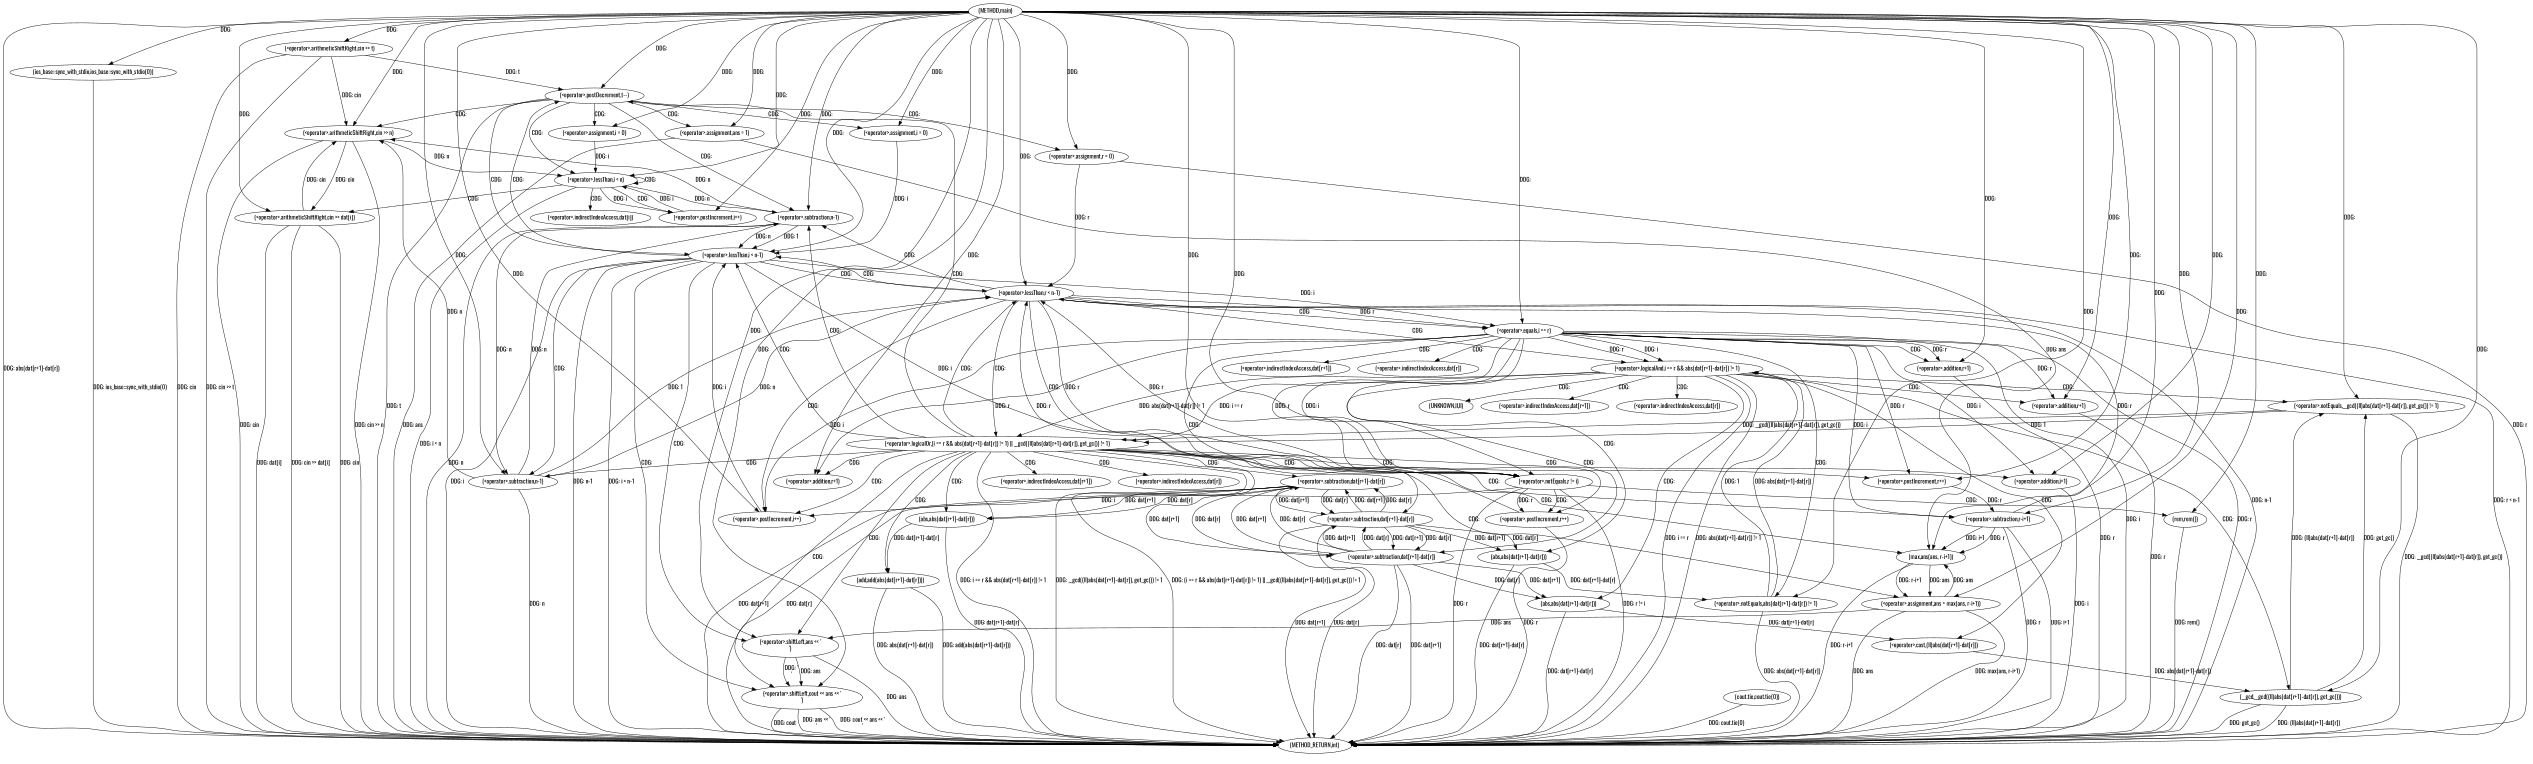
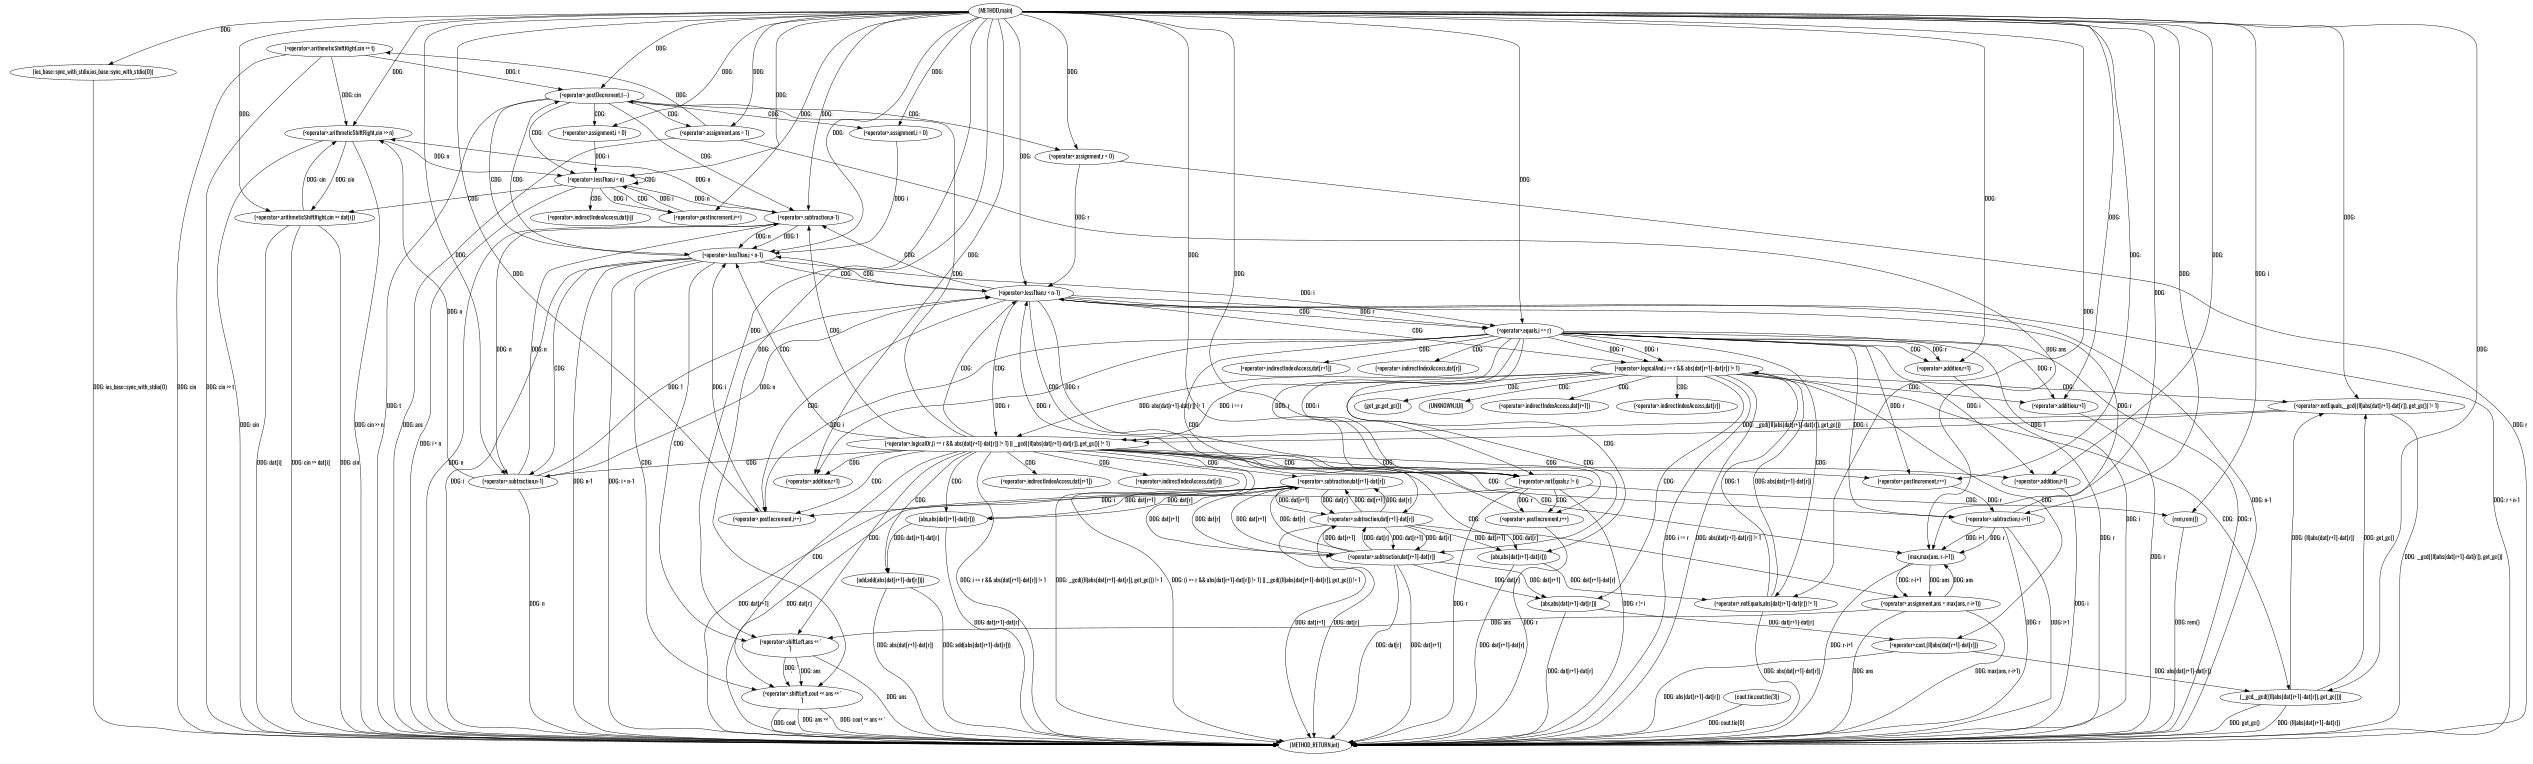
edge "(METHOD,main)" -> "(<operator>.arithmeticShiftRight,cin >> t)": now "(<operator>.assignment,ans = 1)" -> "(<operator>.arithmeticShiftRight,cin >> t)"
edge "(METHOD,main)" -> "(<operator>.assignment,ans = max(ans, r-i+1))": removed, label "DDG:"
edge "(<operator>.postDecrement,t--)" -> "(<operator>.arithmeticShiftRight,cin >> n)": removed, label "CDG:"
edge "(METHOD,main)" -> "(rem,rem())": label "DDG: " -> "DDG: i"
node "(get_gc,get_gc())": added
edge "(<operator>.lessThan,i < n-1)" -> "(<operator>.notEquals,r != i)": removed, label "DDG: i"
edge "(<operator>.notEquals,r != i)" -> "(<operator>.lessThan,r < n-1)": removed, label "DDG: r"
edge "(METHOD,main)" -> "(METHOD_RETURN,int)": now "(<operator>.cast,(ll)abs(dat[r+1]-dat[r]))" -> "(METHOD_RETURN,int)"
node "(max,ans(ans, r-i+1))": label "(max,ans(ans, r-i+1))" -> "(max,max(ans, r-i+1))"
node "(cout.tie,cout.tie(0))": label "(cout.tie,cout.tie(0))" -> "(cout.tie,cout.tie(3))"
